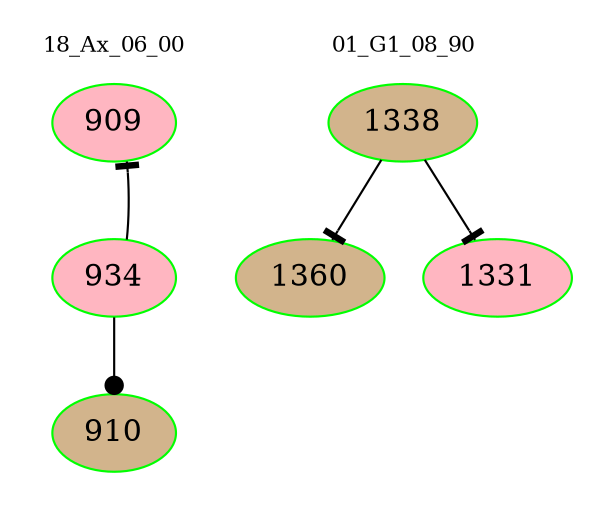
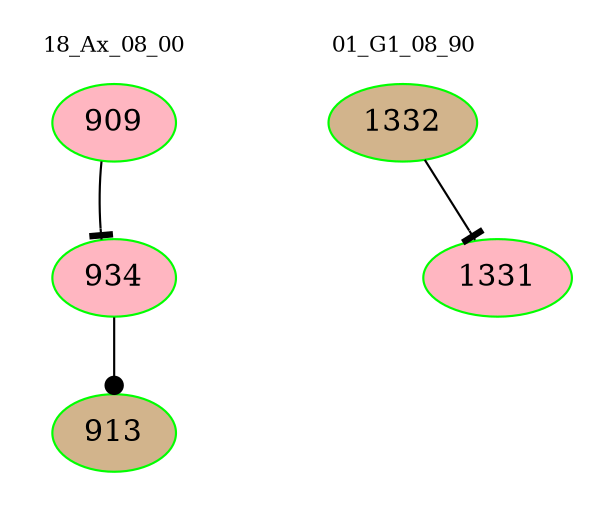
cluster "18_Ax_06_00": label "18_Ax_06_00" -> "18_Ax_08_00"
node "1338": label "1338" -> "1332"
edge "934" -> "909": reversed
node "1360": removed
node "910": label "910" -> "913"
